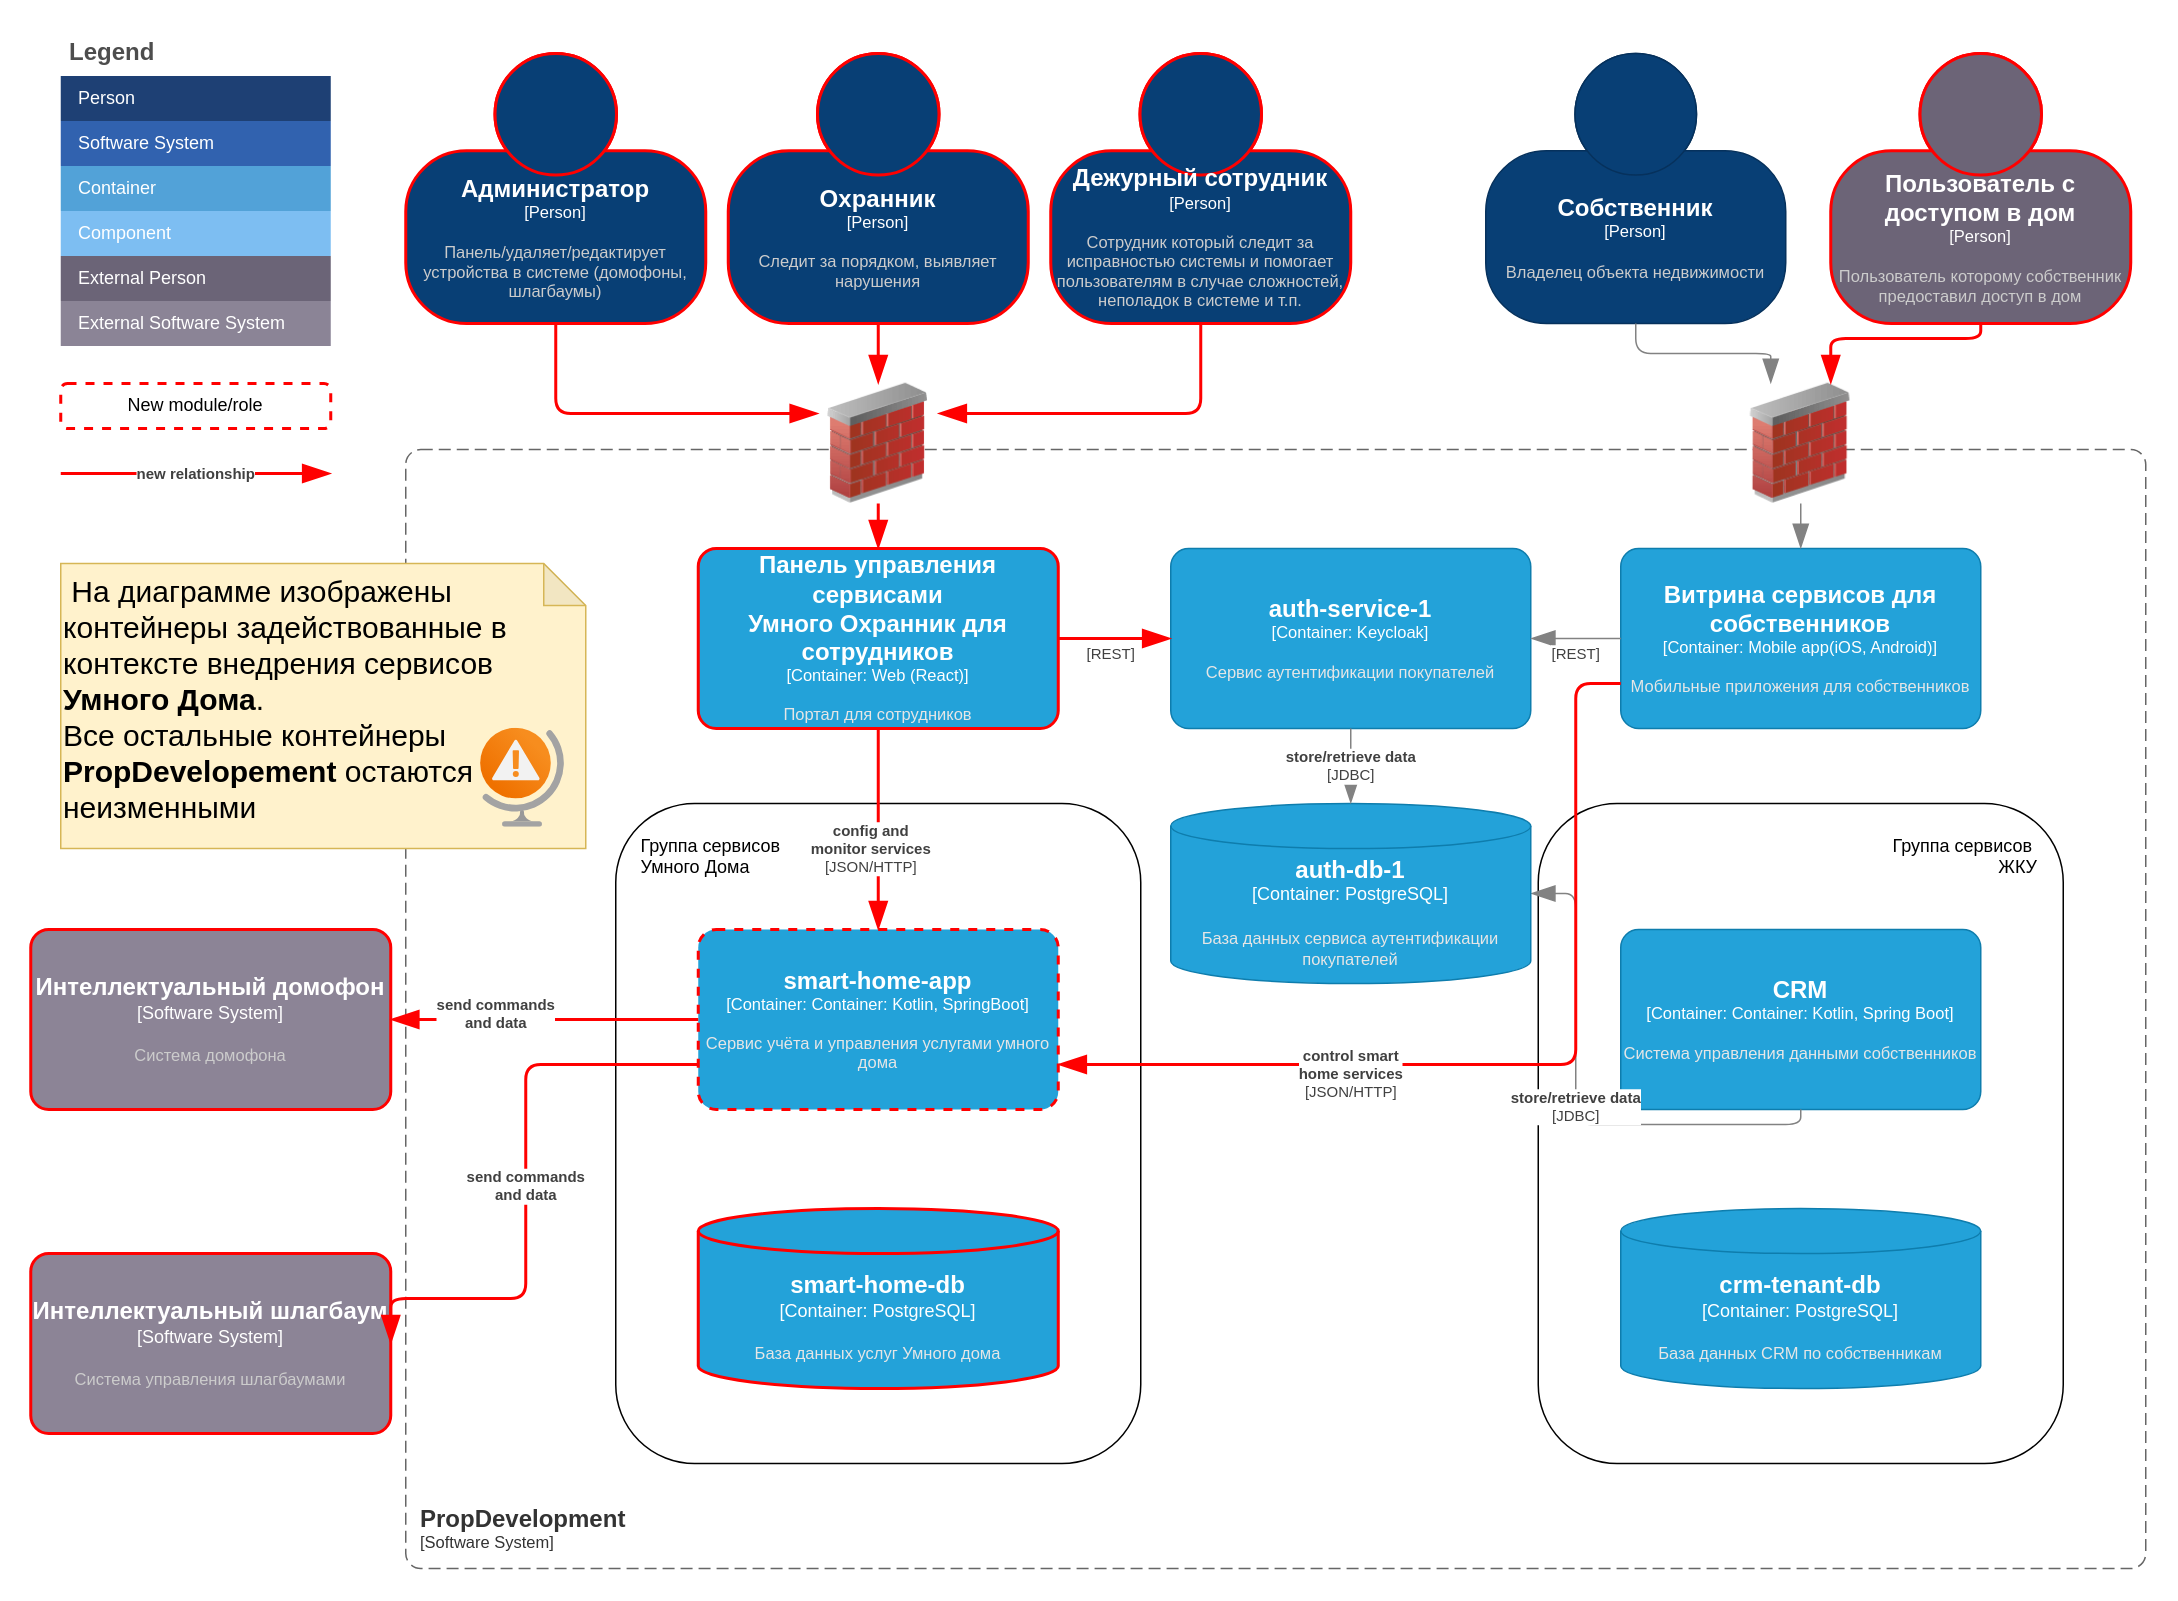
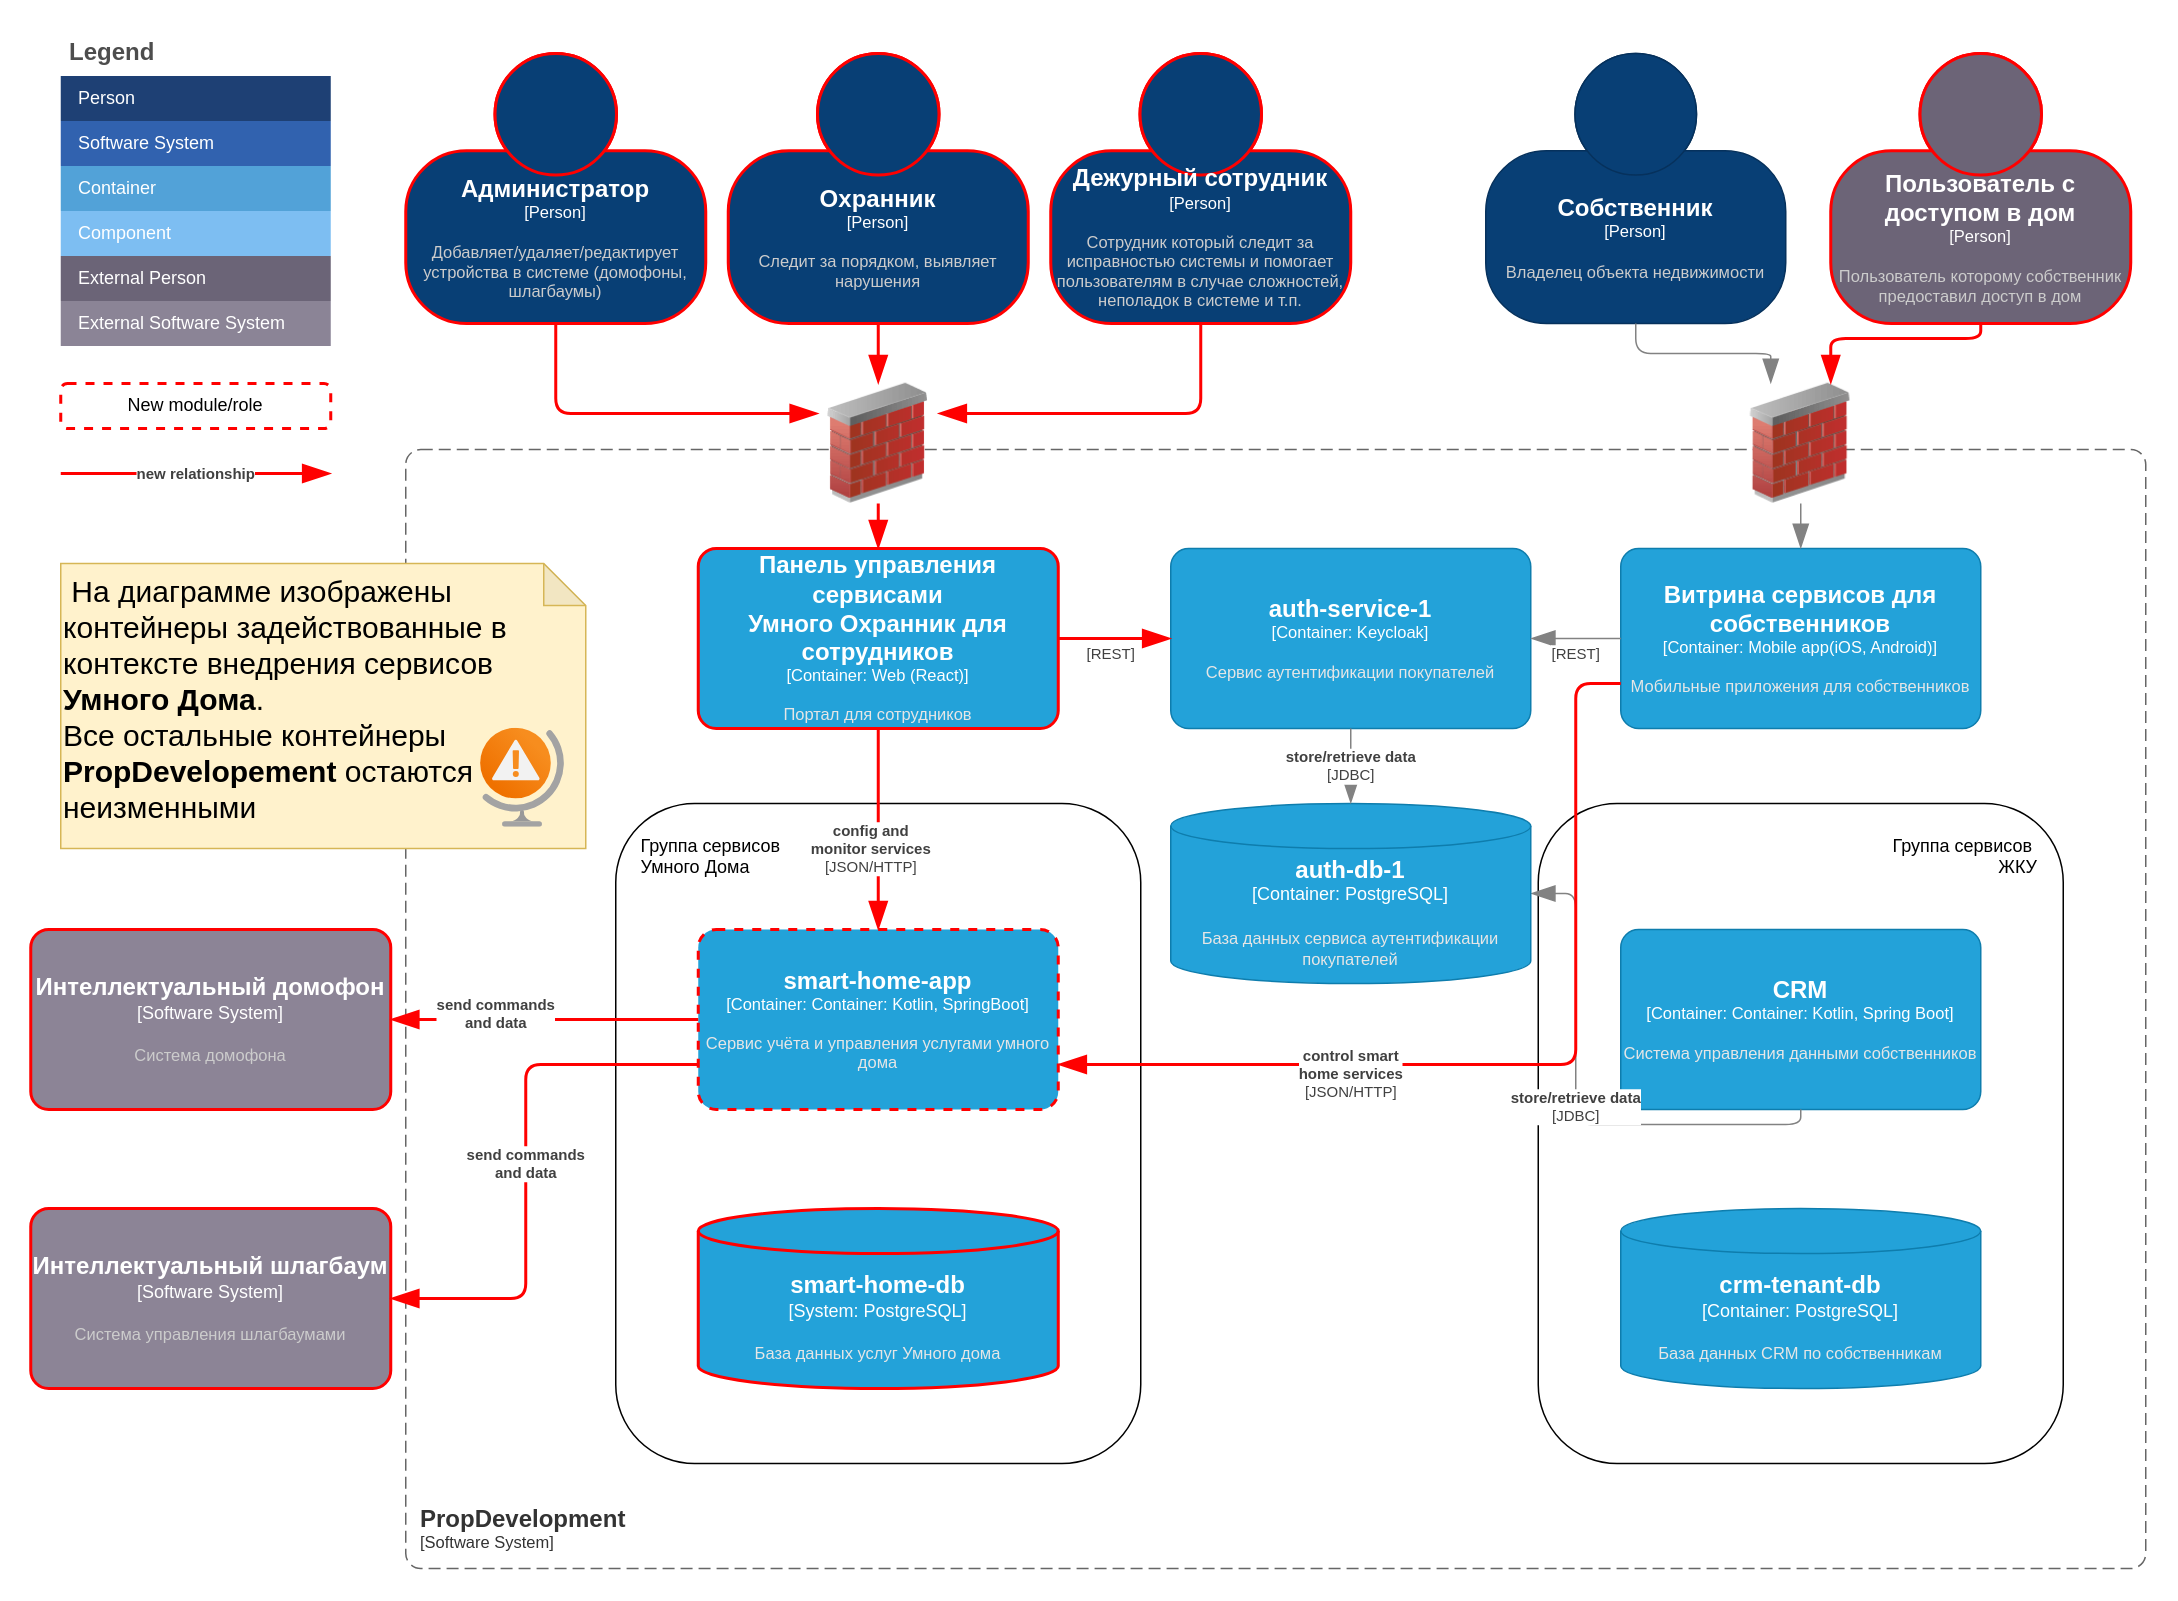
node "Администратор [Person] Панель/удаляет/редактирует устройства в системе (домофоны, шлагбаумы)": label "Администратор [Person] Панель/удаляет/редактирует устройства в системе (домофоны, шлагбаумы)" -> "Администратор [Person] Добавляет/удаляет/редактирует устройства в системе (домофоны, шлагбаумы)"
node "smart-home-db [Container: PostgreSQL] База данных услуг Умного дома": label "smart-home-db [Container: PostgreSQL] База данных услуг Умного дома" -> "smart-home-db [System: PostgreSQL] База данных услуг Умного дома"
node "Интеллектуальный шлагбаум [Software System] Система управления шлагбаумами": moved (211, 1343) -> (211, 1298)
